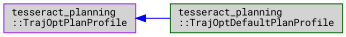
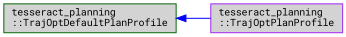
edge "tesseract_planning ::TrajOptDefaultPlanProfile" -> "tesseract_planning ::TrajOptPlanProfile": reversed
